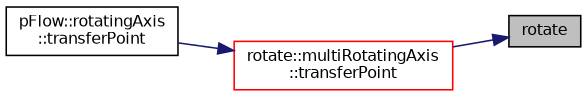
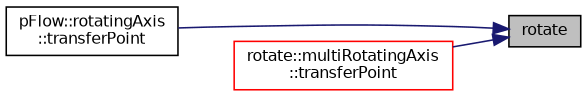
edge "pFlow::rotatingAxis ::transferPoint" -> "rotate::multiRotatingAxis ::transferPoint": now "pFlow::rotatingAxis ::transferPoint" -> "rotate"
